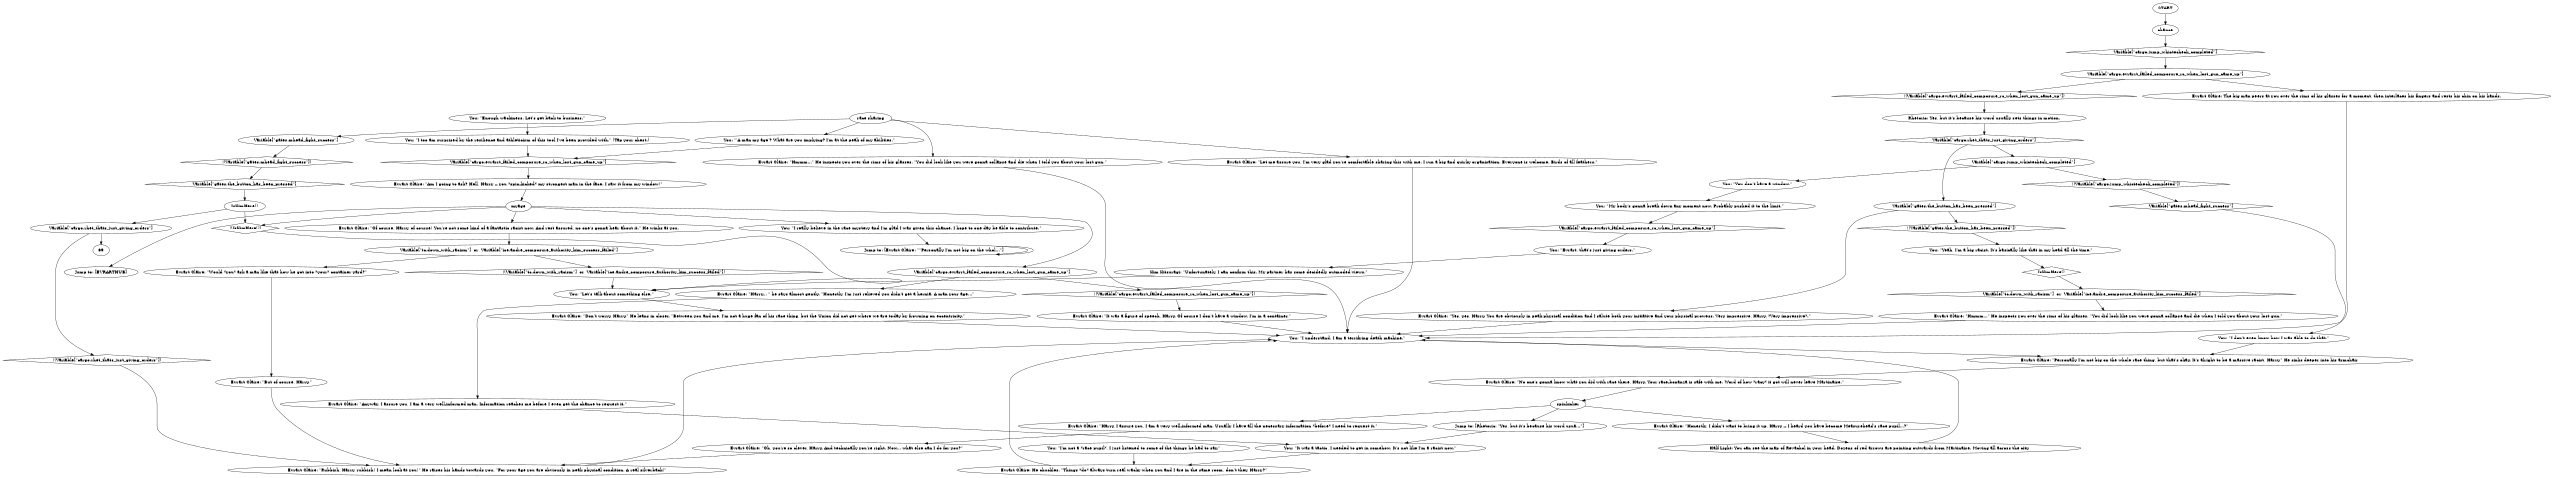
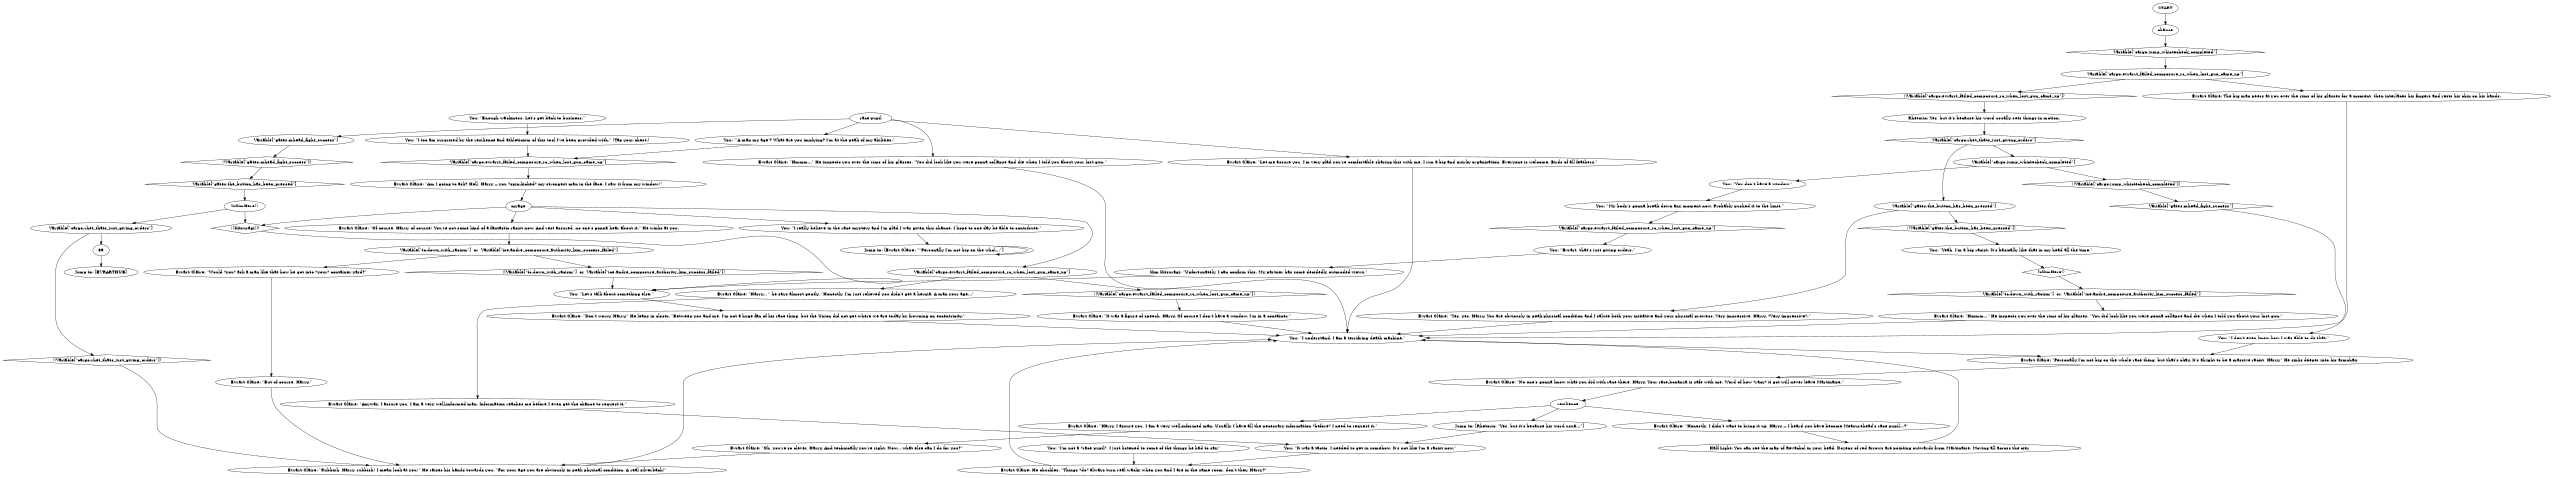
node "race sharing": label "race sharing" -> "race pupil"
edge "myage" -> "Jump to: [EVRARTHUB]": now "69" -> "Jump to: [EVRARTHUB]"
node "!(IsKimHere())": label "!(IsKimHere())" -> "!(Kitsuragi())"
node "spinkicker": label "spinkicker" -> "resilience"
